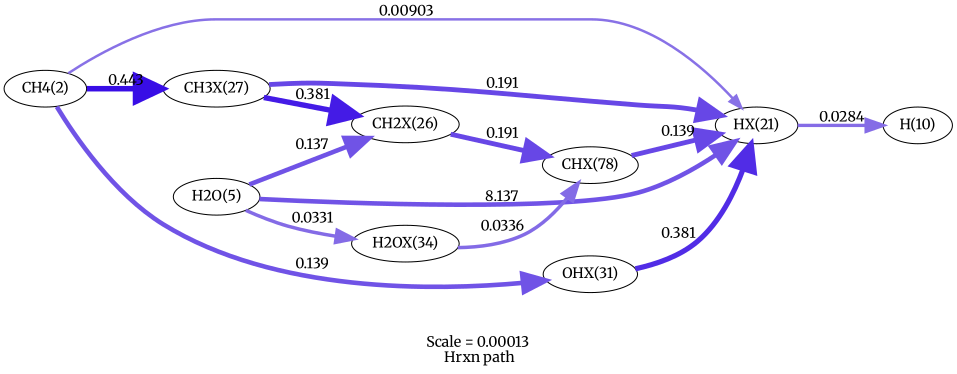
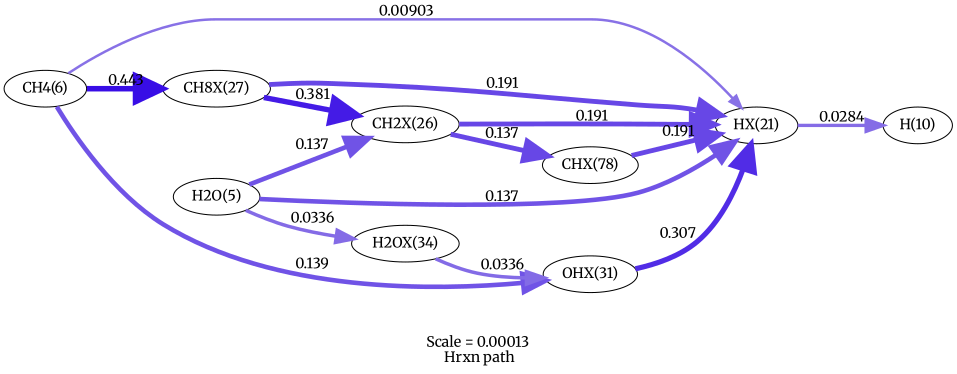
node "CH4(2)": label "CH4(2)" -> "CH4(6)"
node "CH3X(27)": label "CH3X(27)" -> "CH8X(27)"
edge "CH2X(26)" -> "HX(21)": added, label "0.191"
edge "CHX(78)" -> "HX(21)": label " 0.139" -> " 0.191"
edge "CH2X(26)" -> "CHX(78)": label " 0.191" -> " 0.137"
edge "H2O(5)" -> "HX(21)": label " 8.137" -> " 0.137"
edge "H2O(5)" -> "H2OX(34)": label " 0.0331" -> " 0.0336"
edge "OHX(31)" -> "HX(21)": label " 0.381" -> " 0.307"
edge "H2OX(34)" -> "CHX(78)": now "H2OX(34)" -> "OHX(31)"
